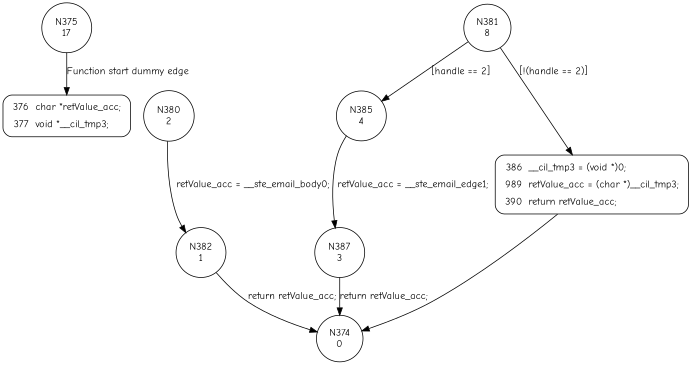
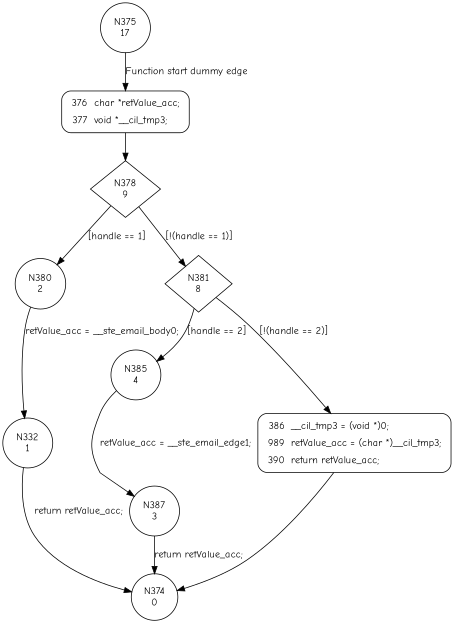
node "N381 8": shape circle -> diamond
node "N378 9": added
node "N382 1": label "N382 1" -> "N332 1"
